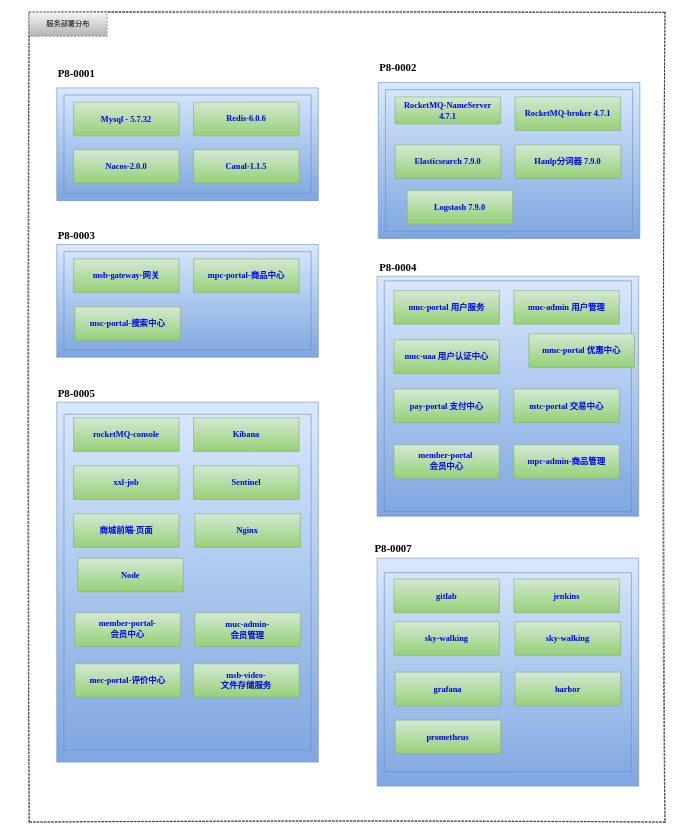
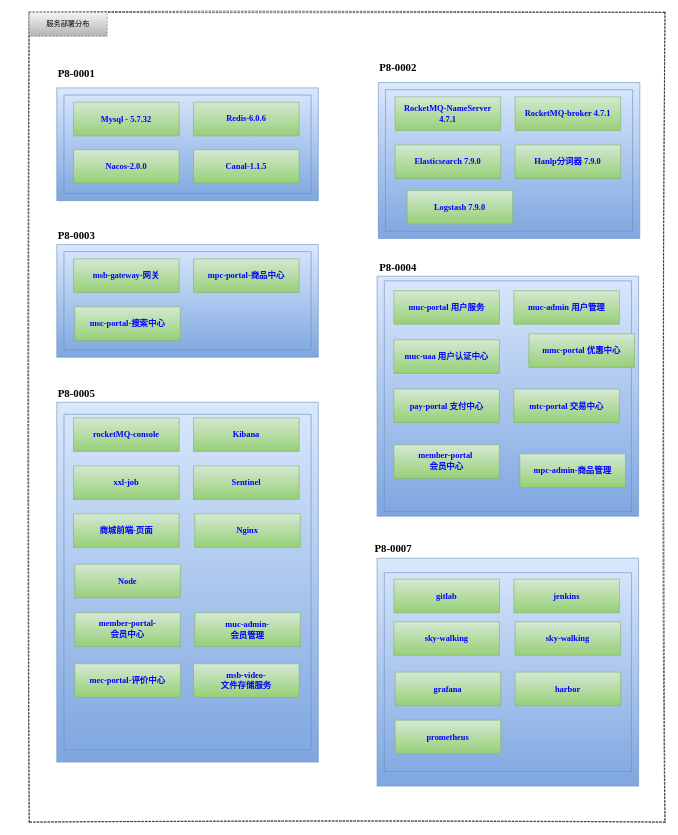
node "RocketMQ-NameServer 4.7.1": size 106x27 -> 106x34
node "mpc-admin-商品管理": moved (567, 462) -> (573, 471)
node "Node": moved (131, 575) -> (128, 581)
